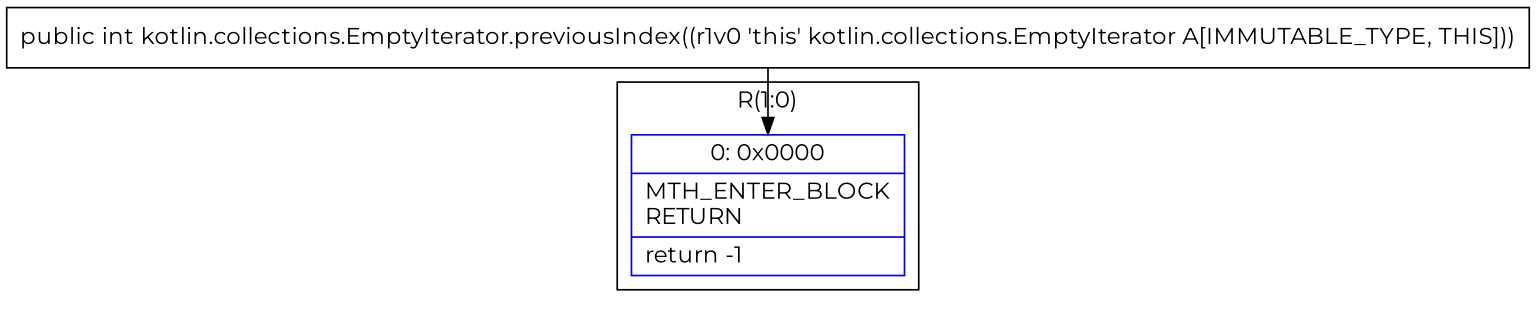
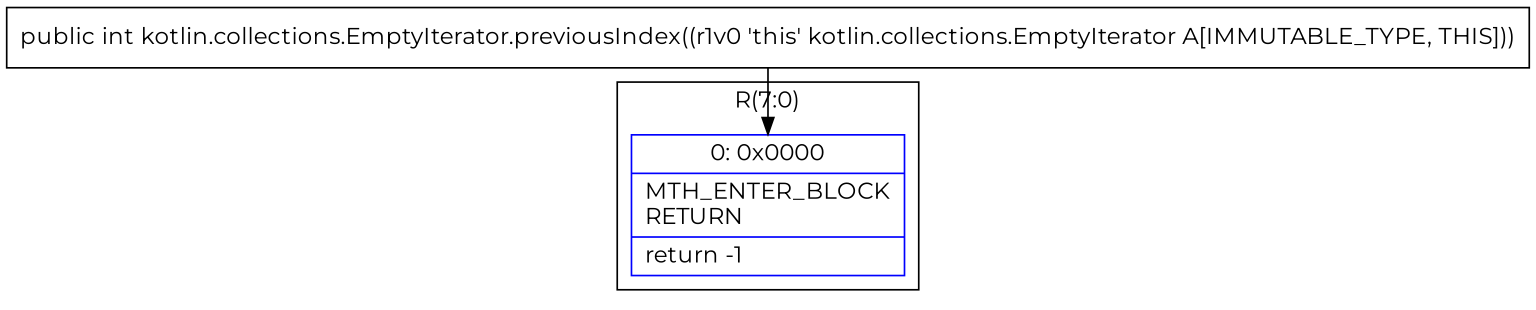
cluster "R(1:0)": label "R(1:0)" -> "R(7:0)"
